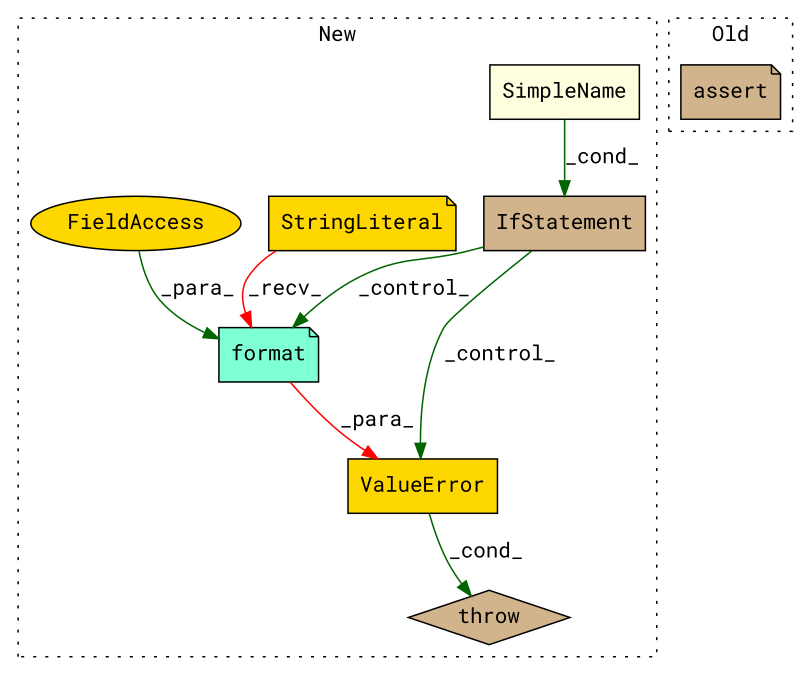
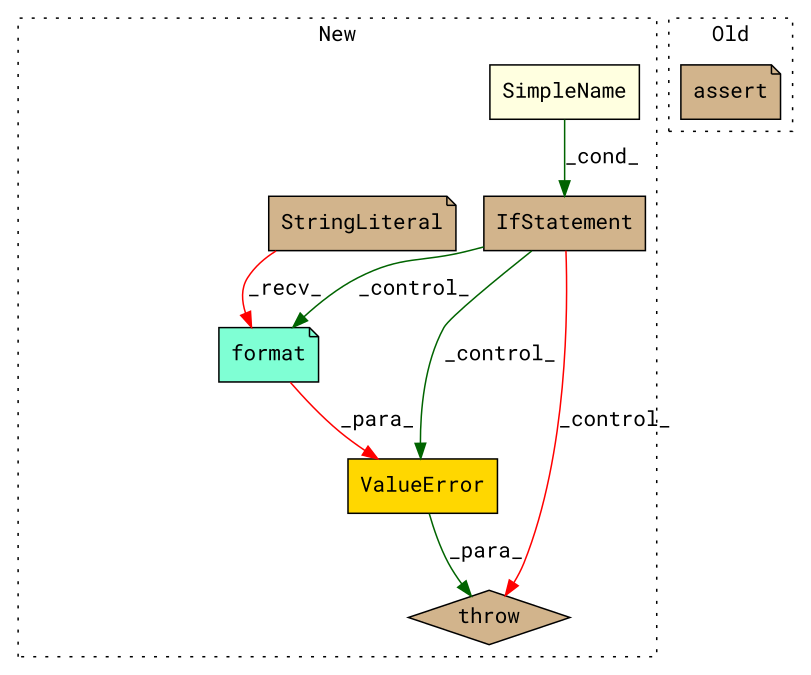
node "FieldAccess": removed
node "StringLiteral": fillcolor gold -> tan
edge "IfStatement" -> "throw": added, label "_control_"
edge "ValueError" -> "throw": label "_cond_" -> "_para_"
